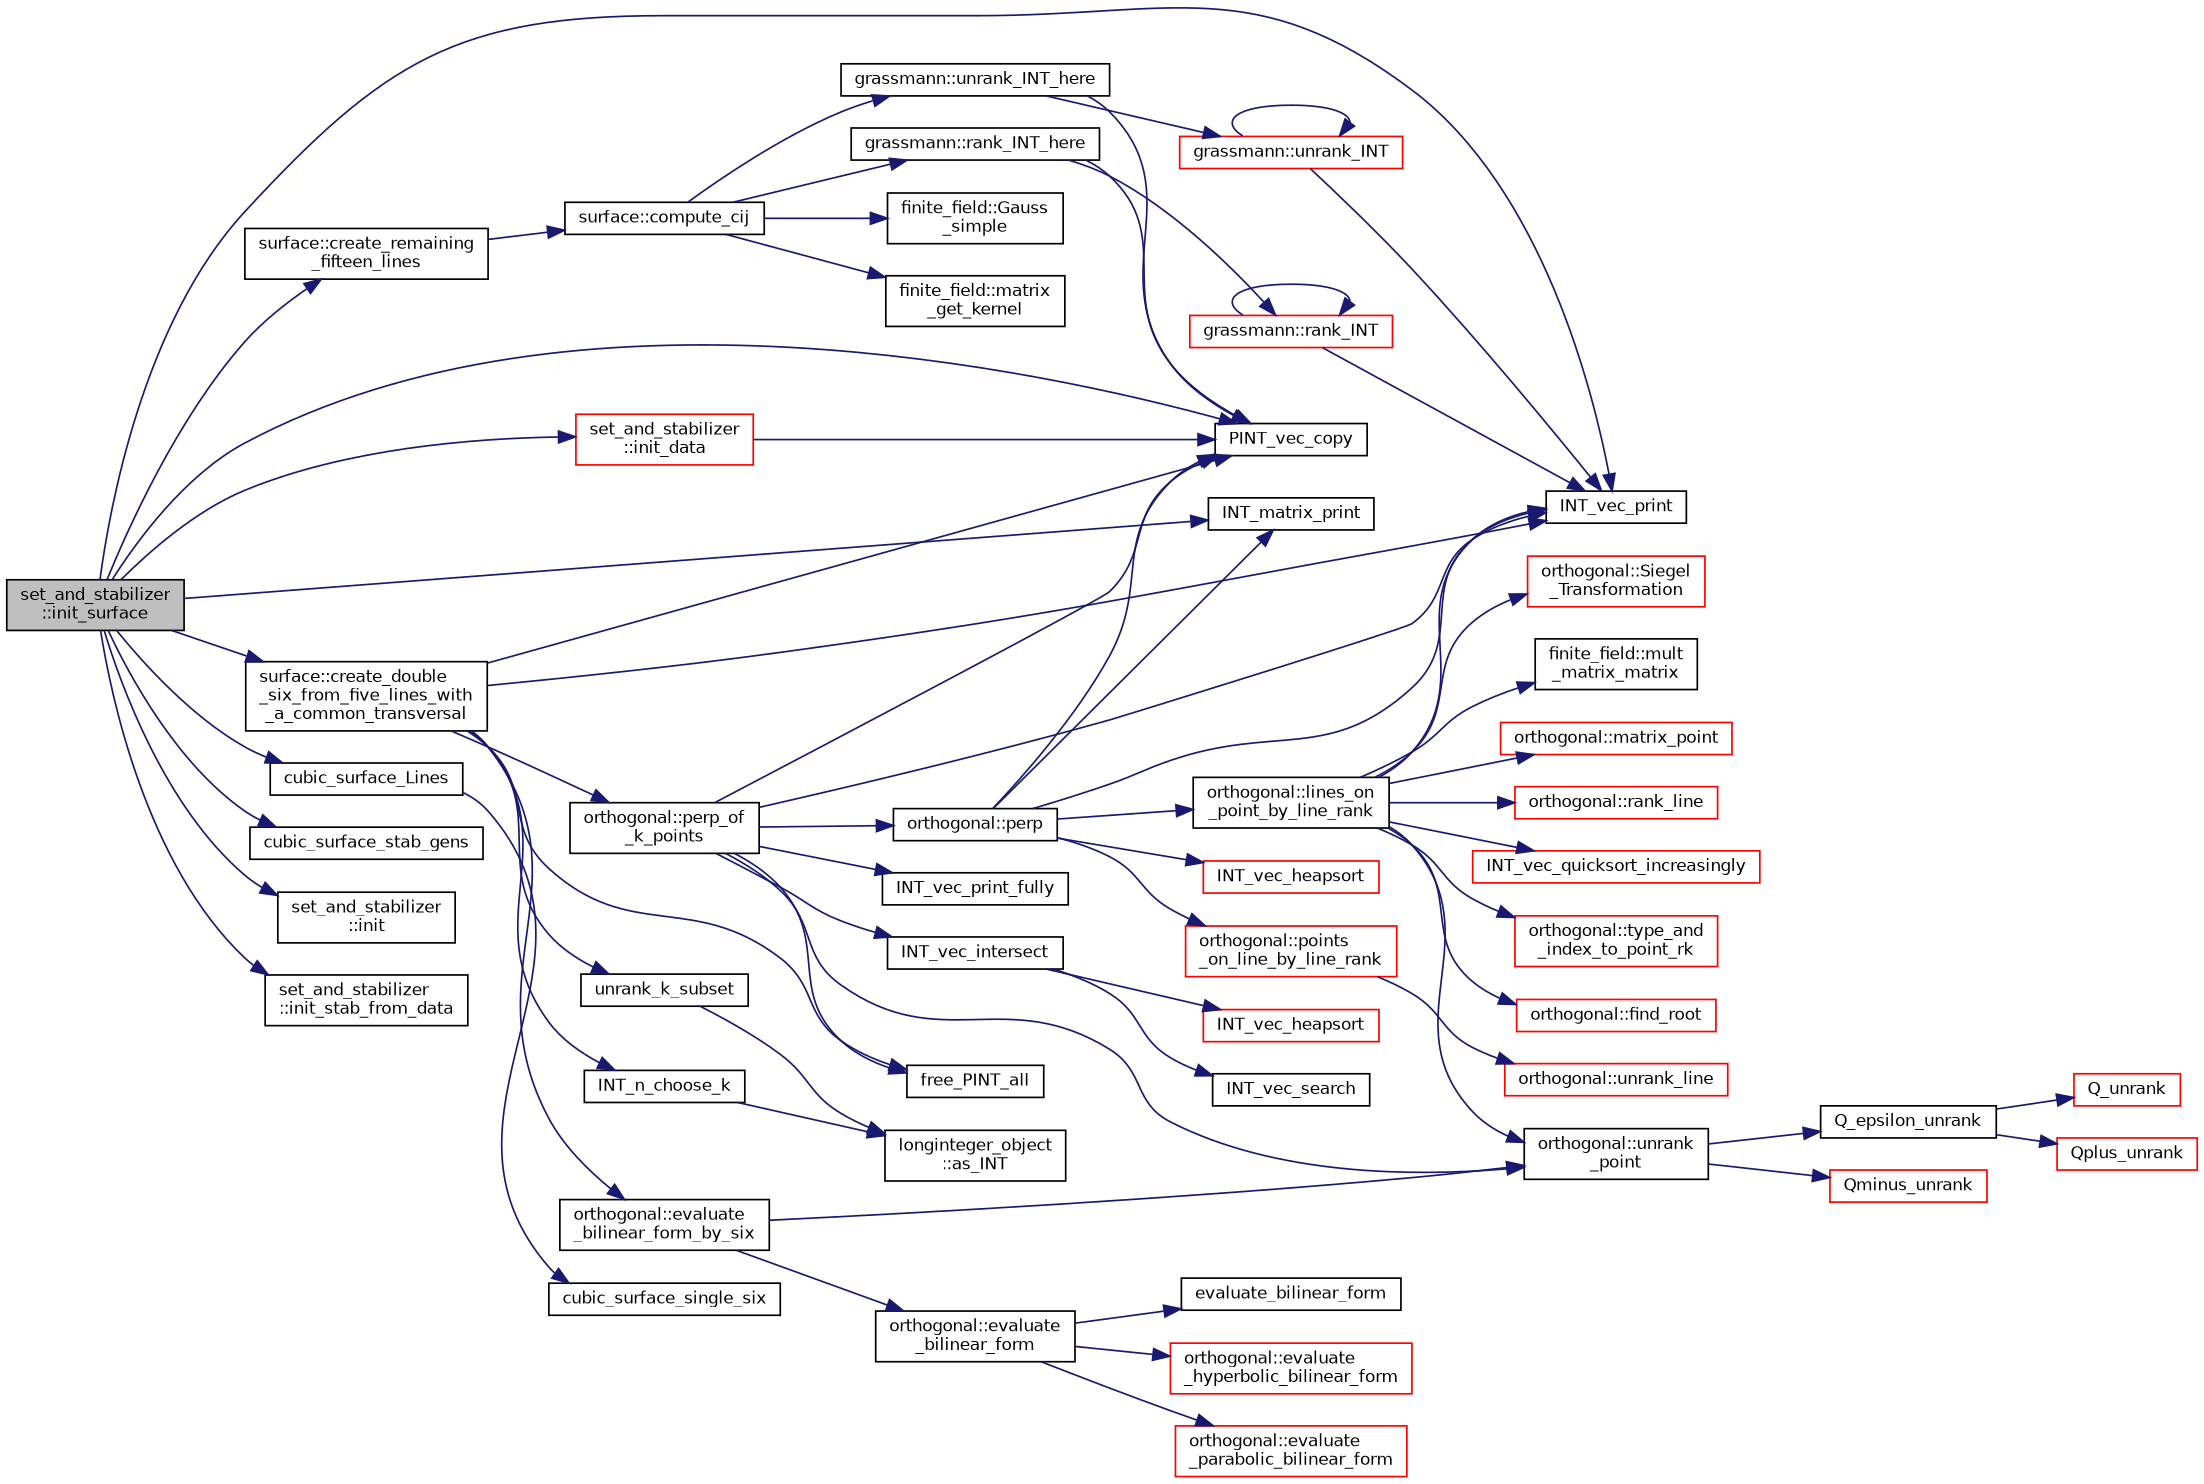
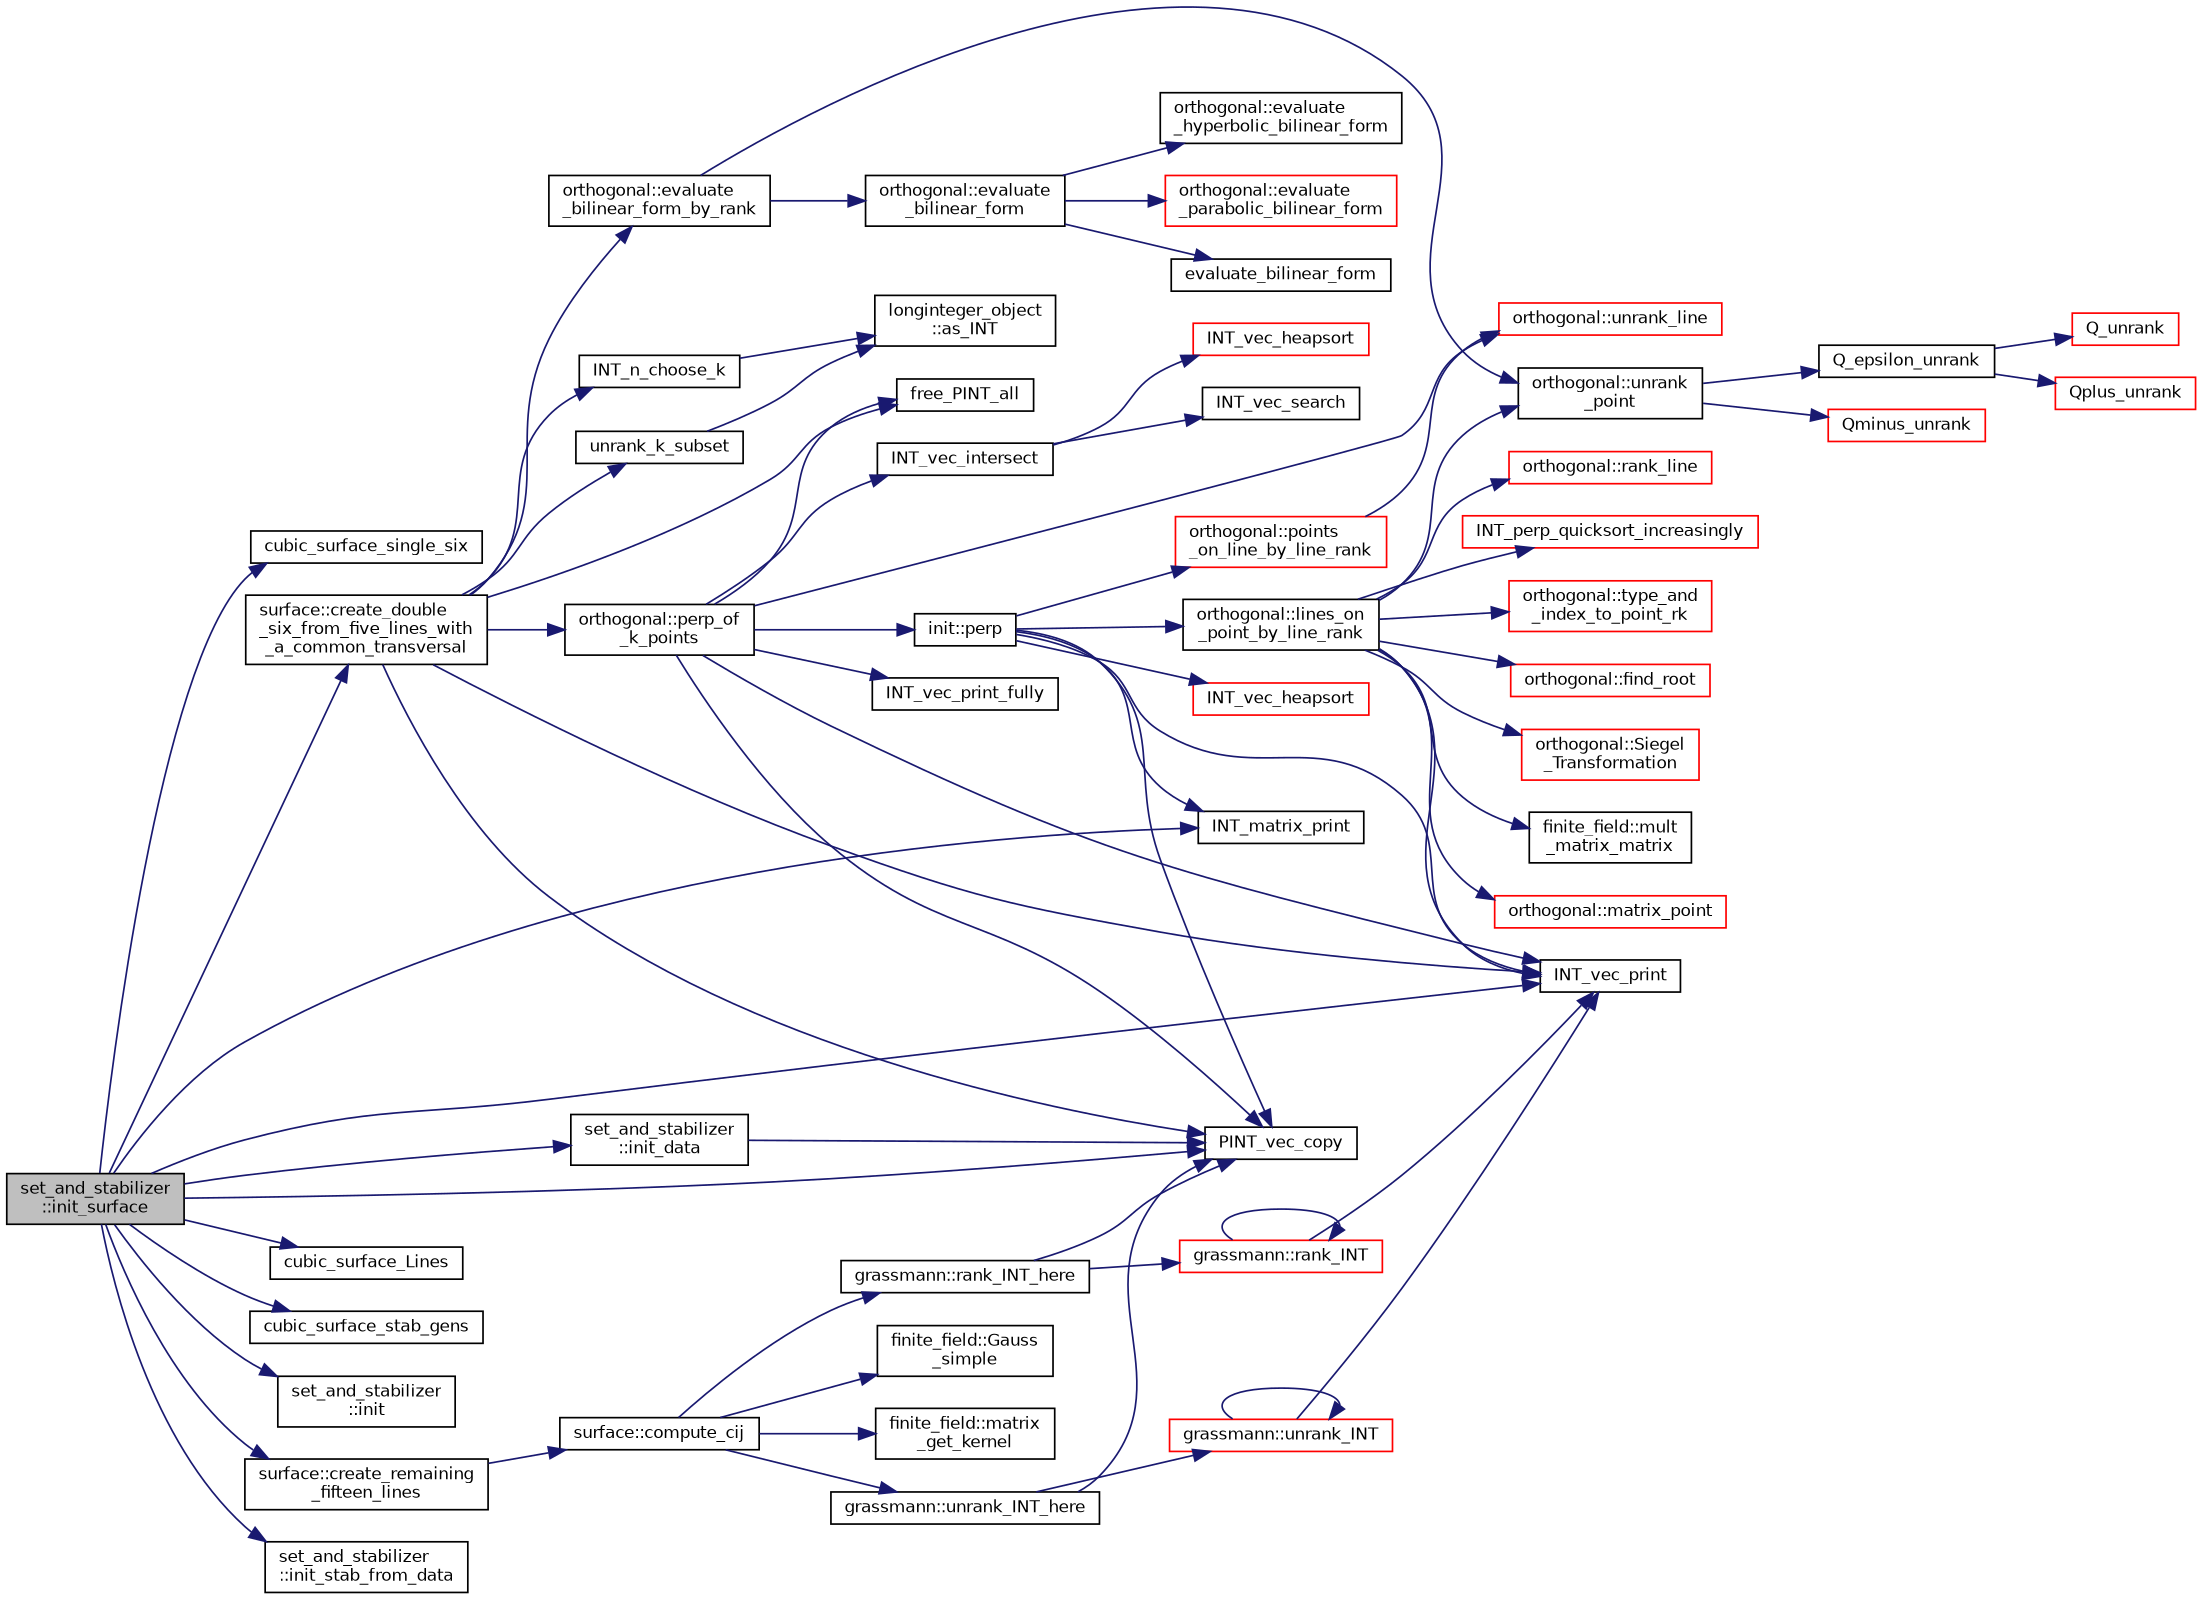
node "set_and_stabilizer ::init_data": color red -> black
node "orthogonal::perp": label "orthogonal::perp" -> "init::perp"
node "INT_vec_quicksort_increasingly": label "INT_vec_quicksort_increasingly" -> "INT_perp_quicksort_increasingly"
edge "orthogonal::perp_of _k_points" -> "orthogonal::unrank _point": now "orthogonal::perp_of _k_points" -> "orthogonal::unrank_line"
edge "cubic_surface_Lines" -> "cubic_surface_single_six": now "set_and_stabilizer ::init_surface" -> "cubic_surface_single_six"
node "orthogonal::evaluate _bilinear_form_by_six": label "orthogonal::evaluate _bilinear_form_by_six" -> "orthogonal::evaluate _bilinear_form_by_rank"
node "orthogonal::evaluate _hyperbolic_bilinear_form": color red -> black
